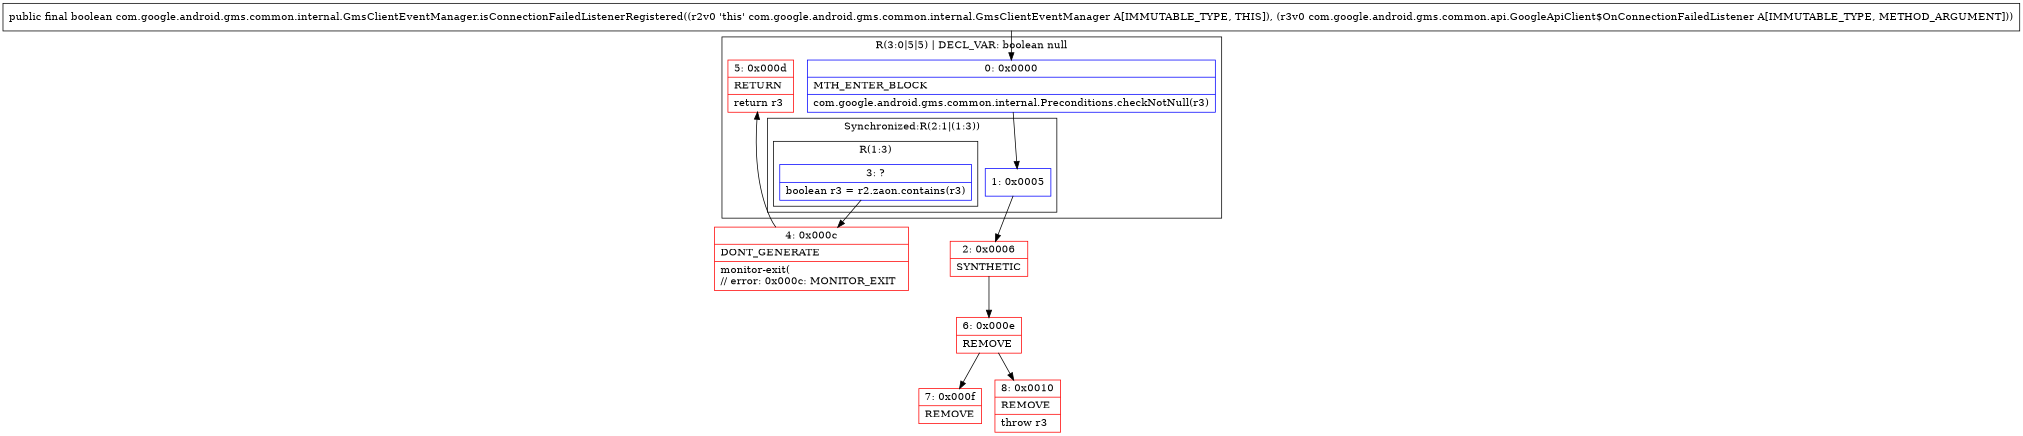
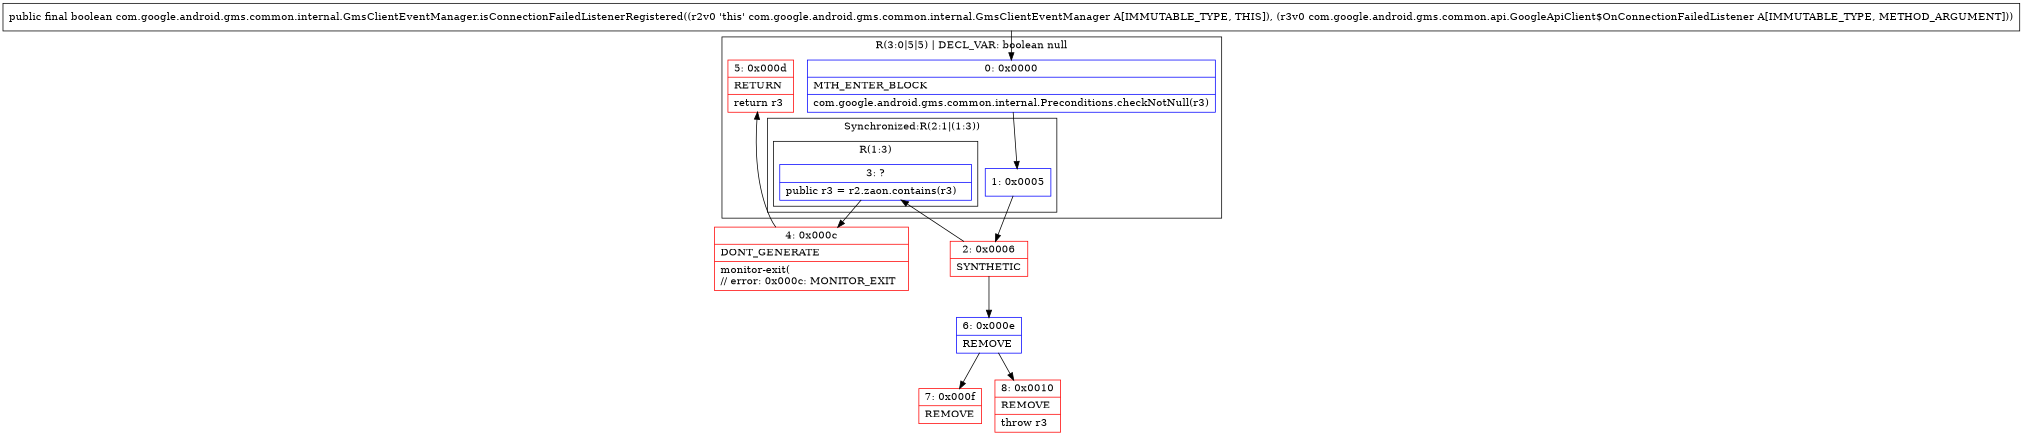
node "3: ?": text "boolean r3 = r2.zaon.contains(r3)" -> "public r3 = r2.zaon.contains(r3)"
edge "2: 0x0006" -> "3: ?": added
node "6: 0x000e": color red -> blue
